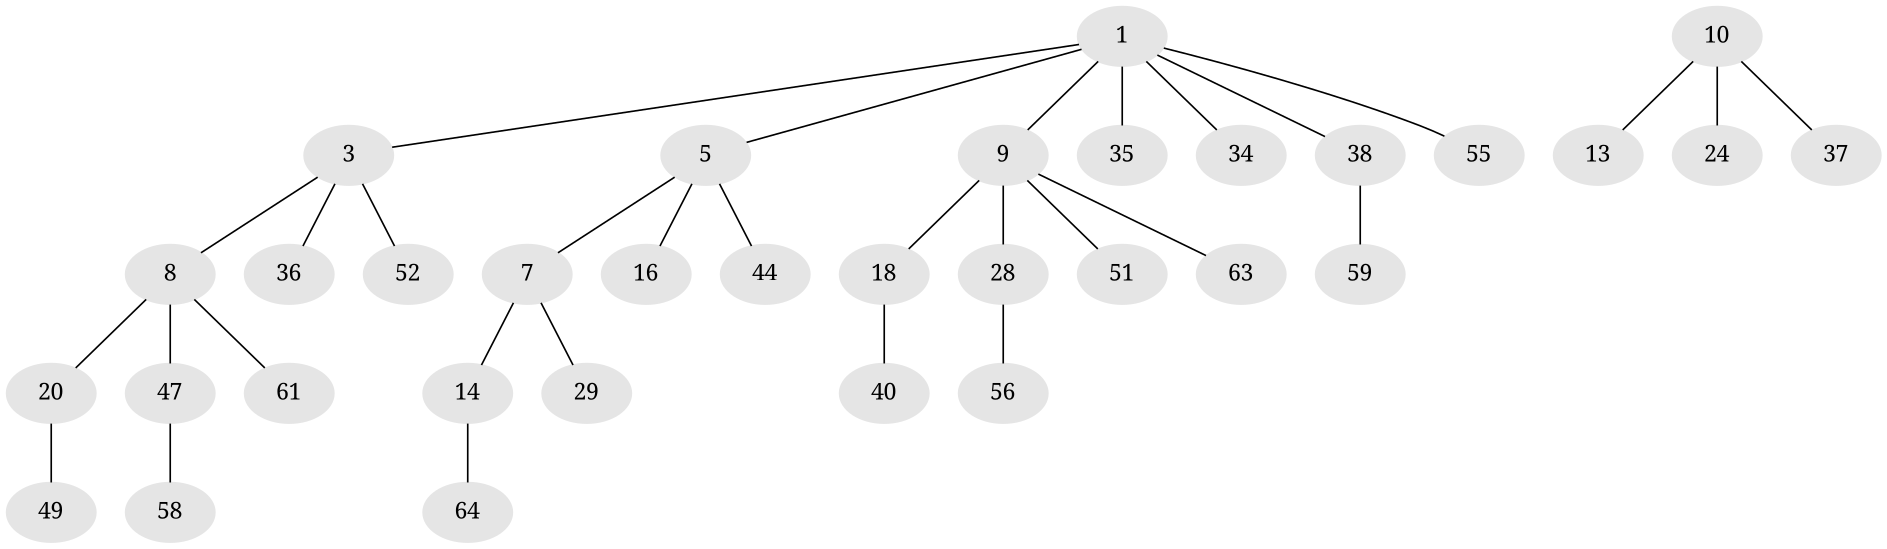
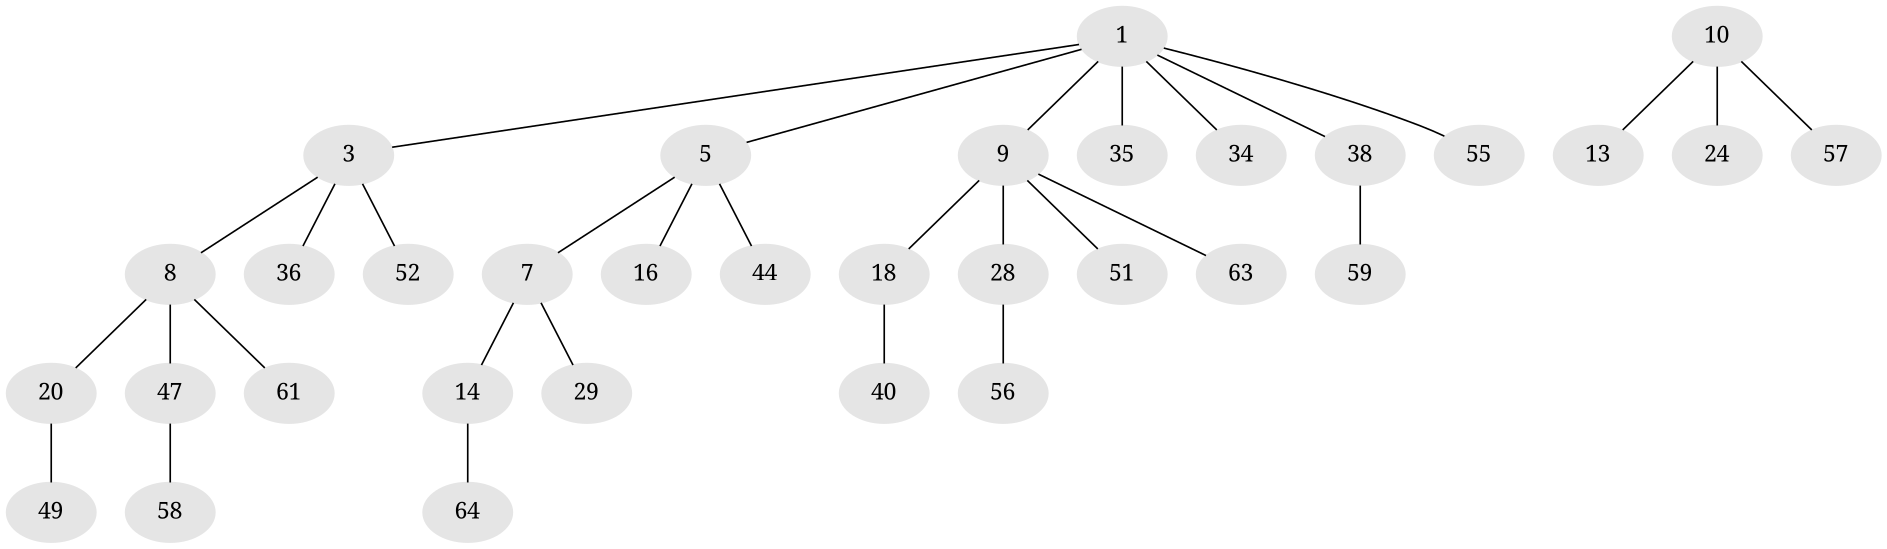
node "37": label "37" -> "57"
